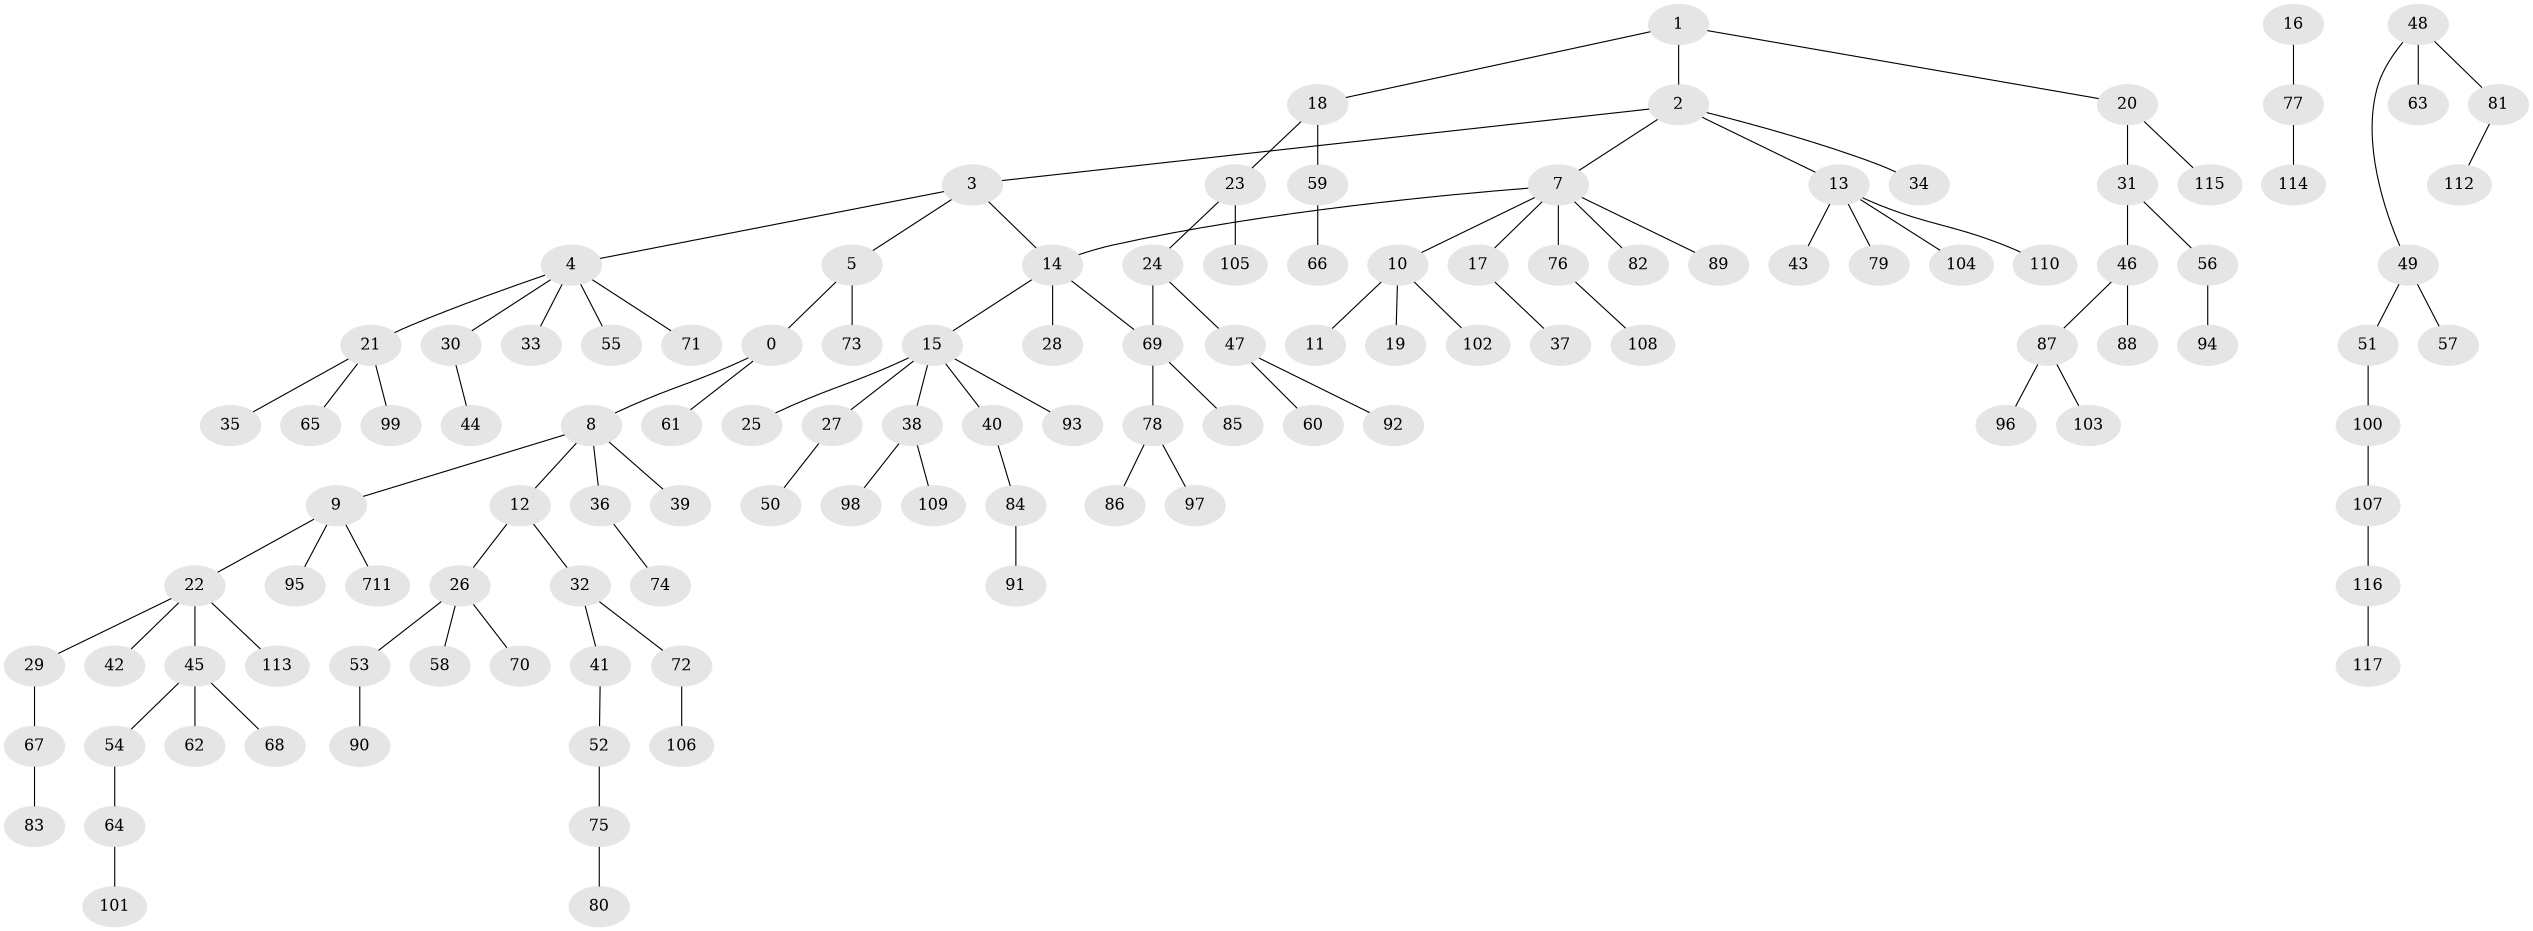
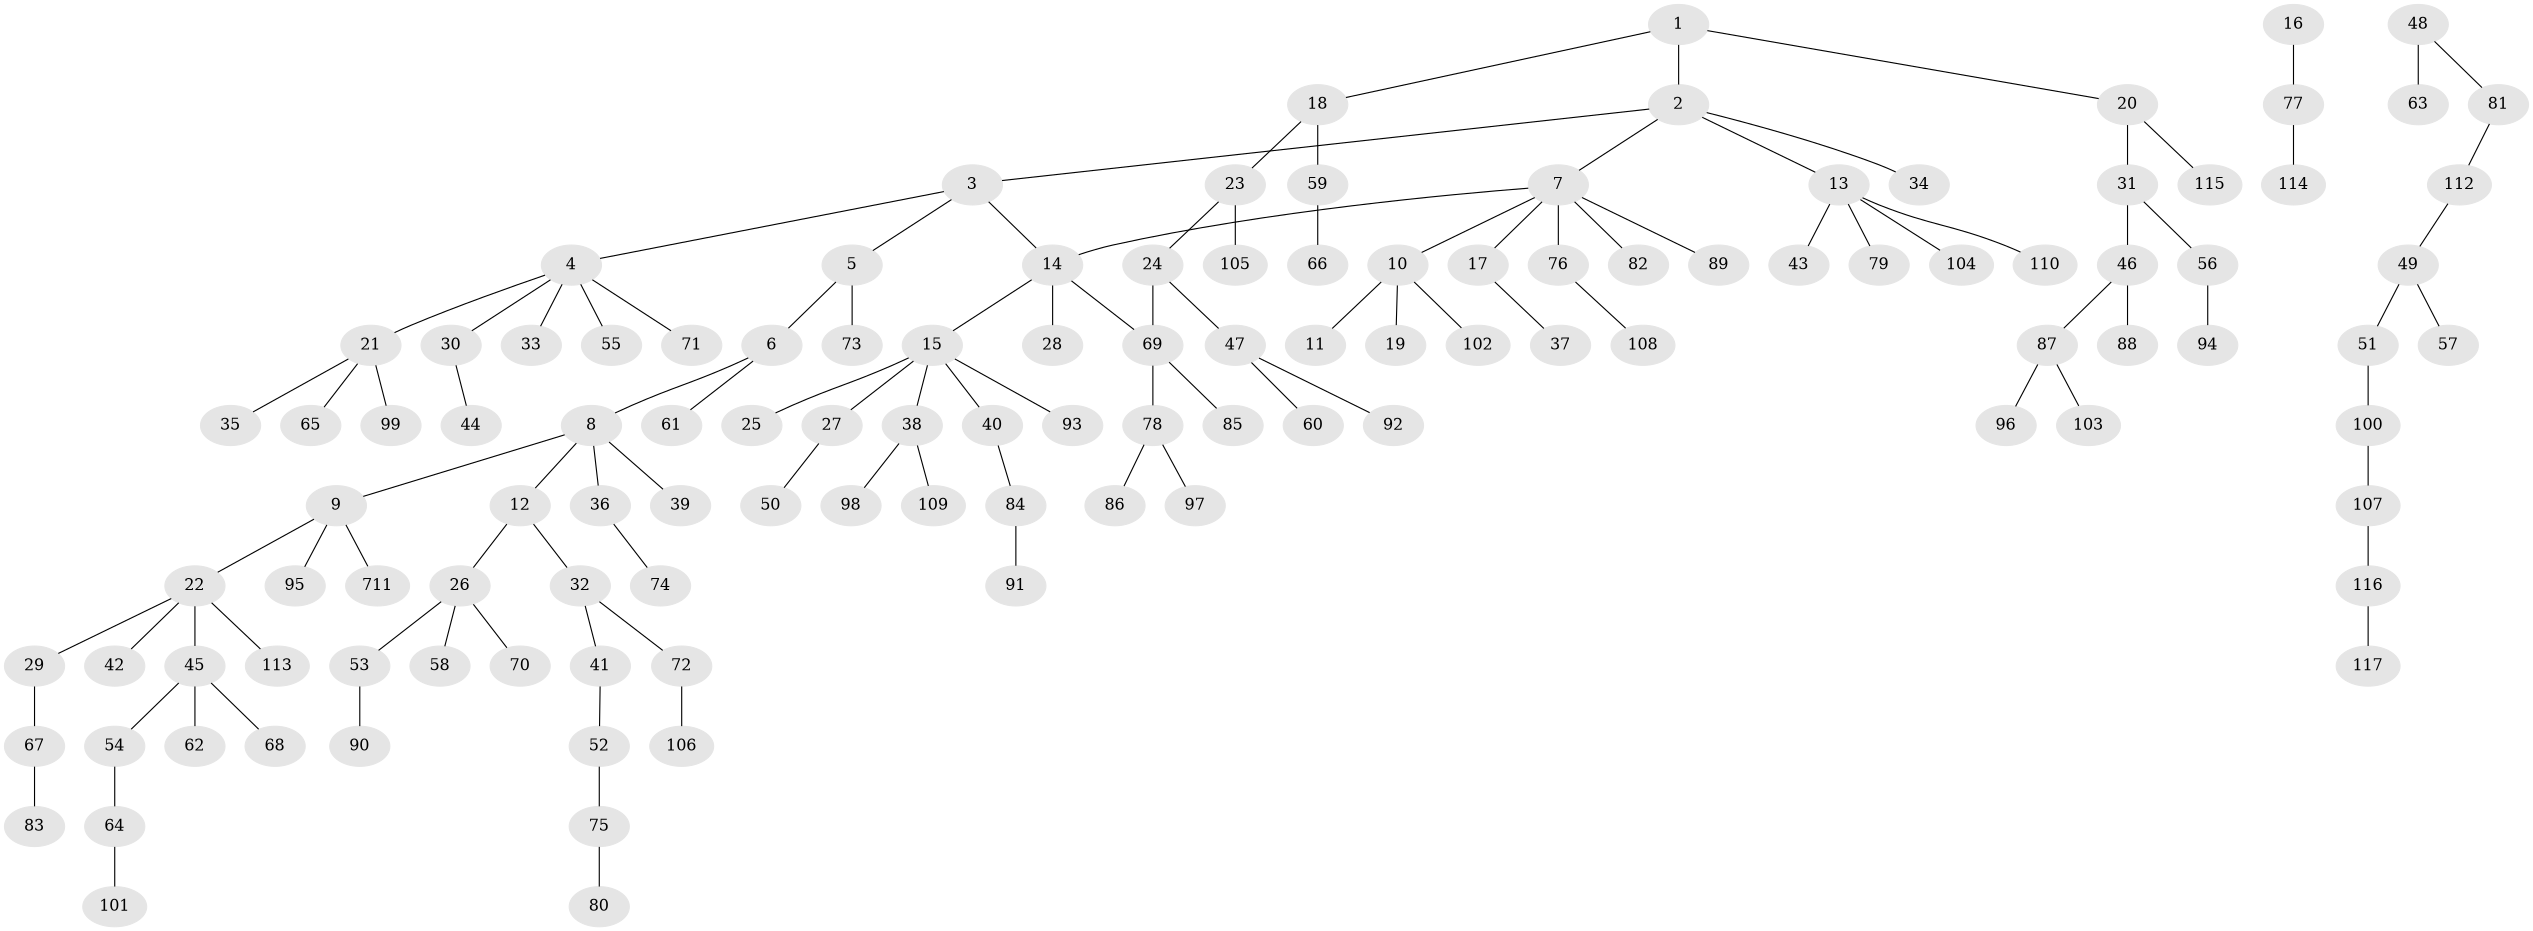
edge "48" -- "49": now "112" -- "49"
node "0": label "0" -> "6"
